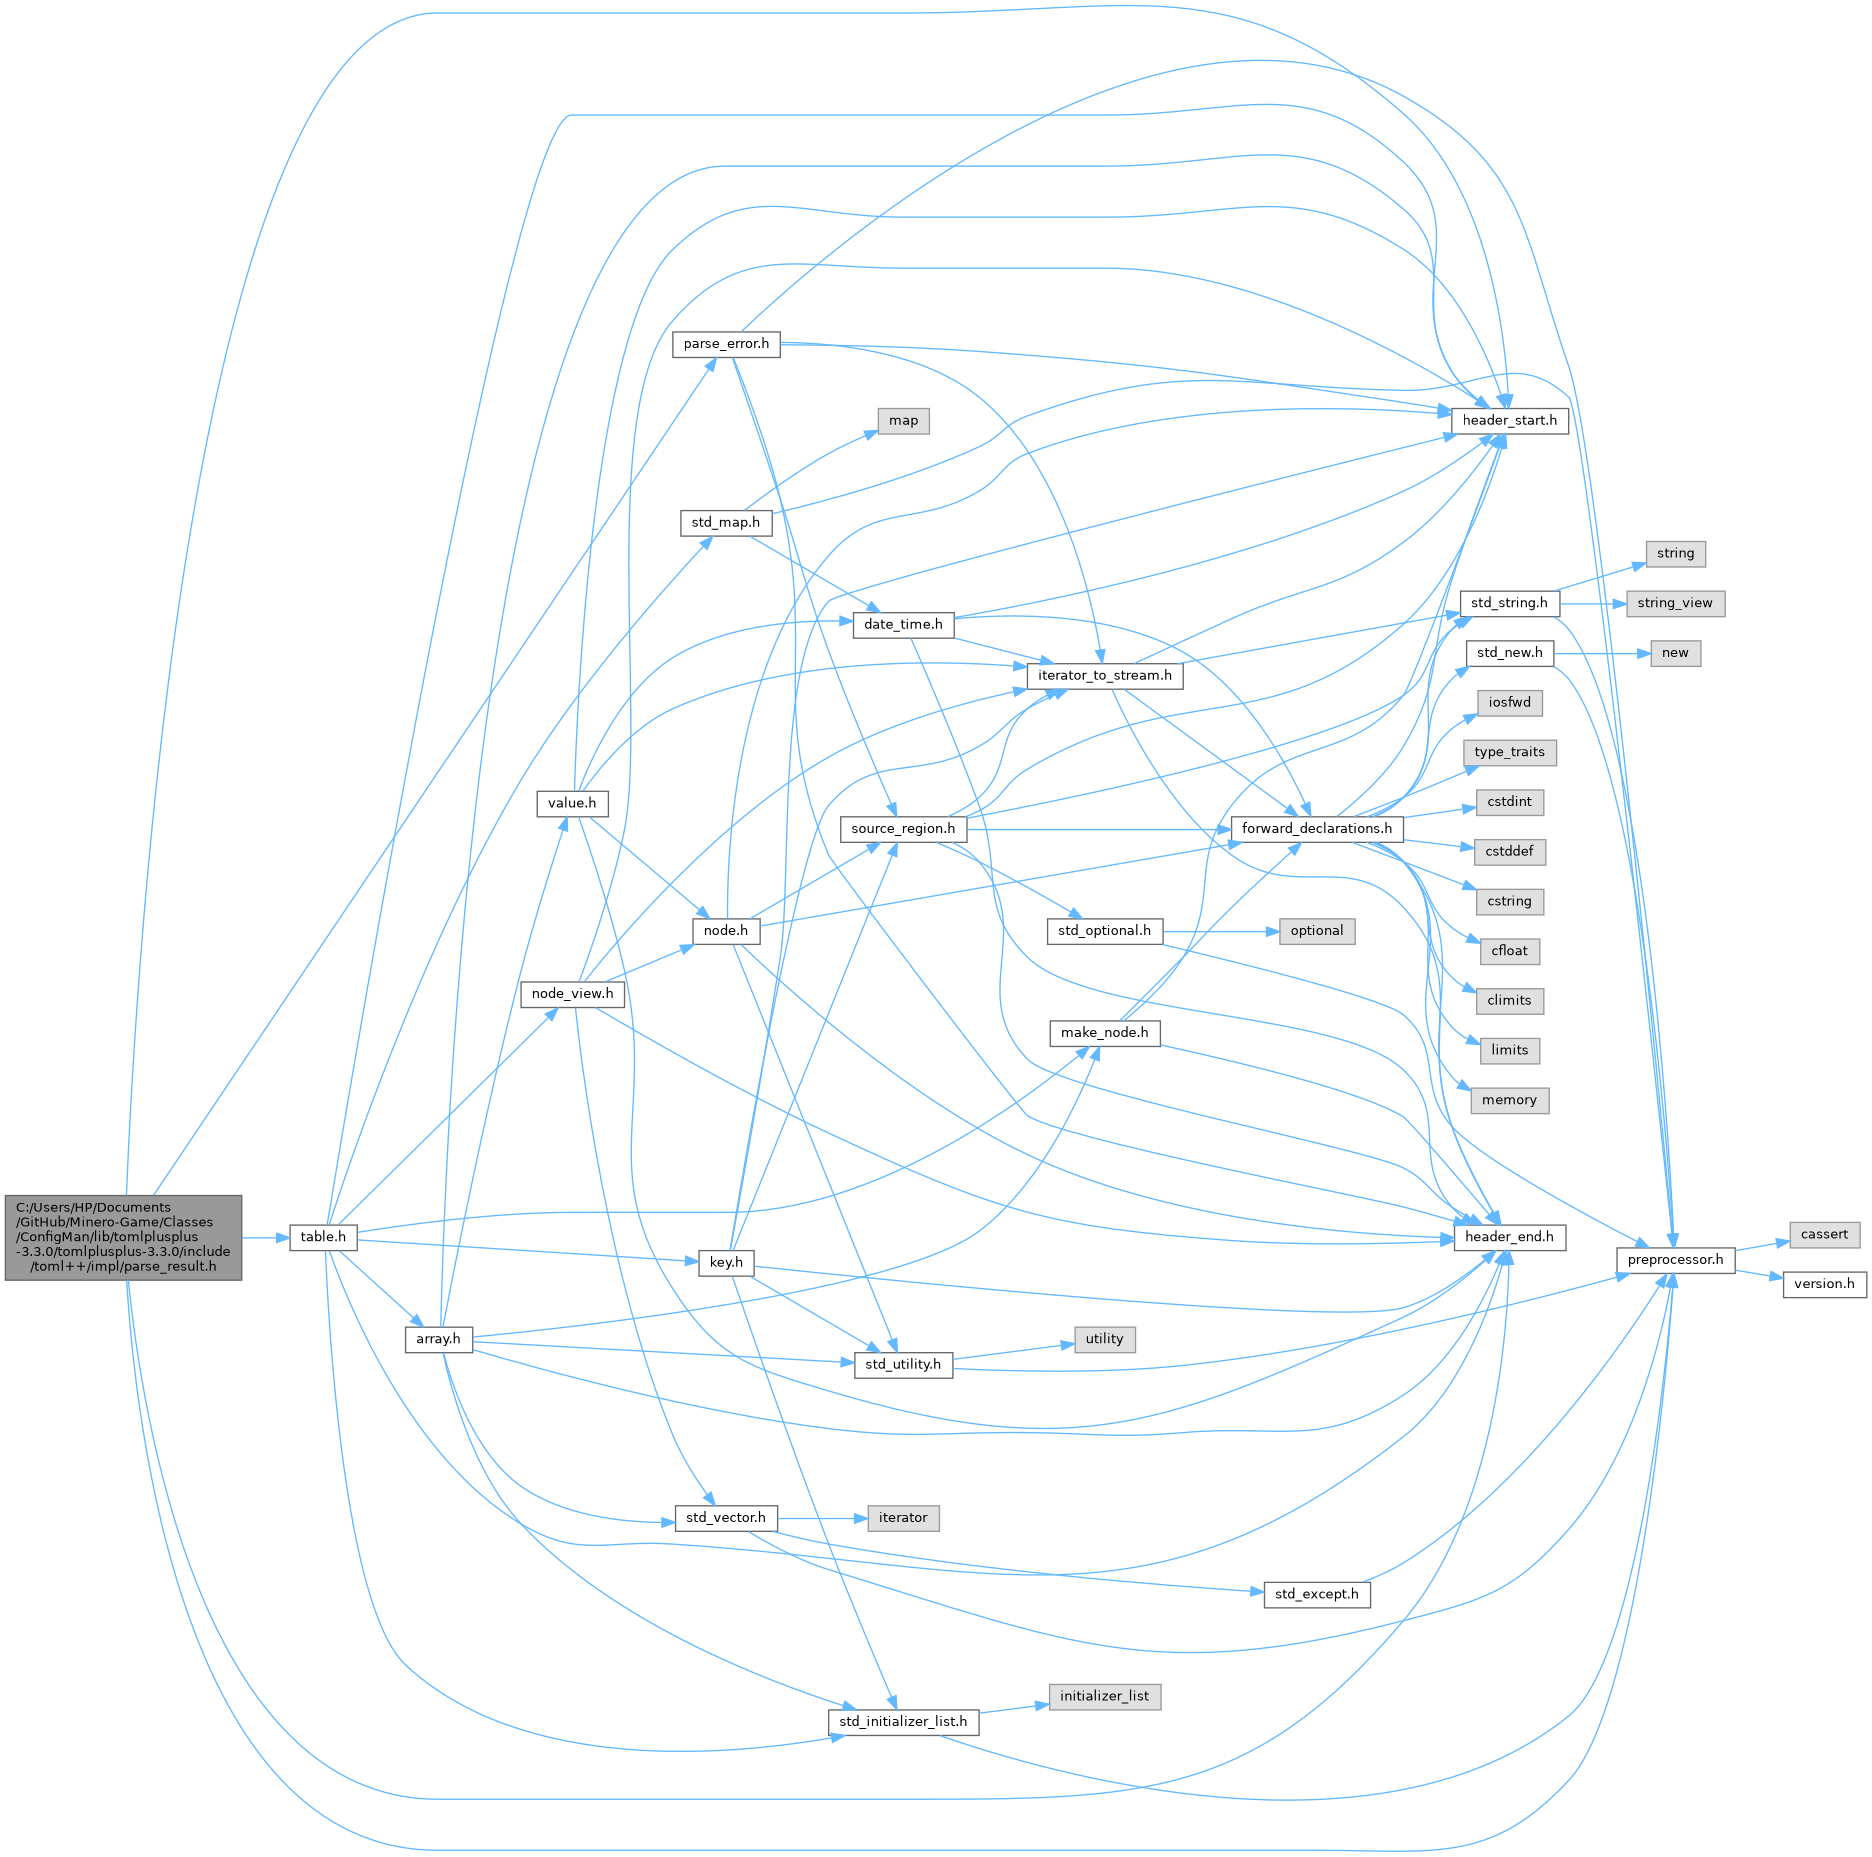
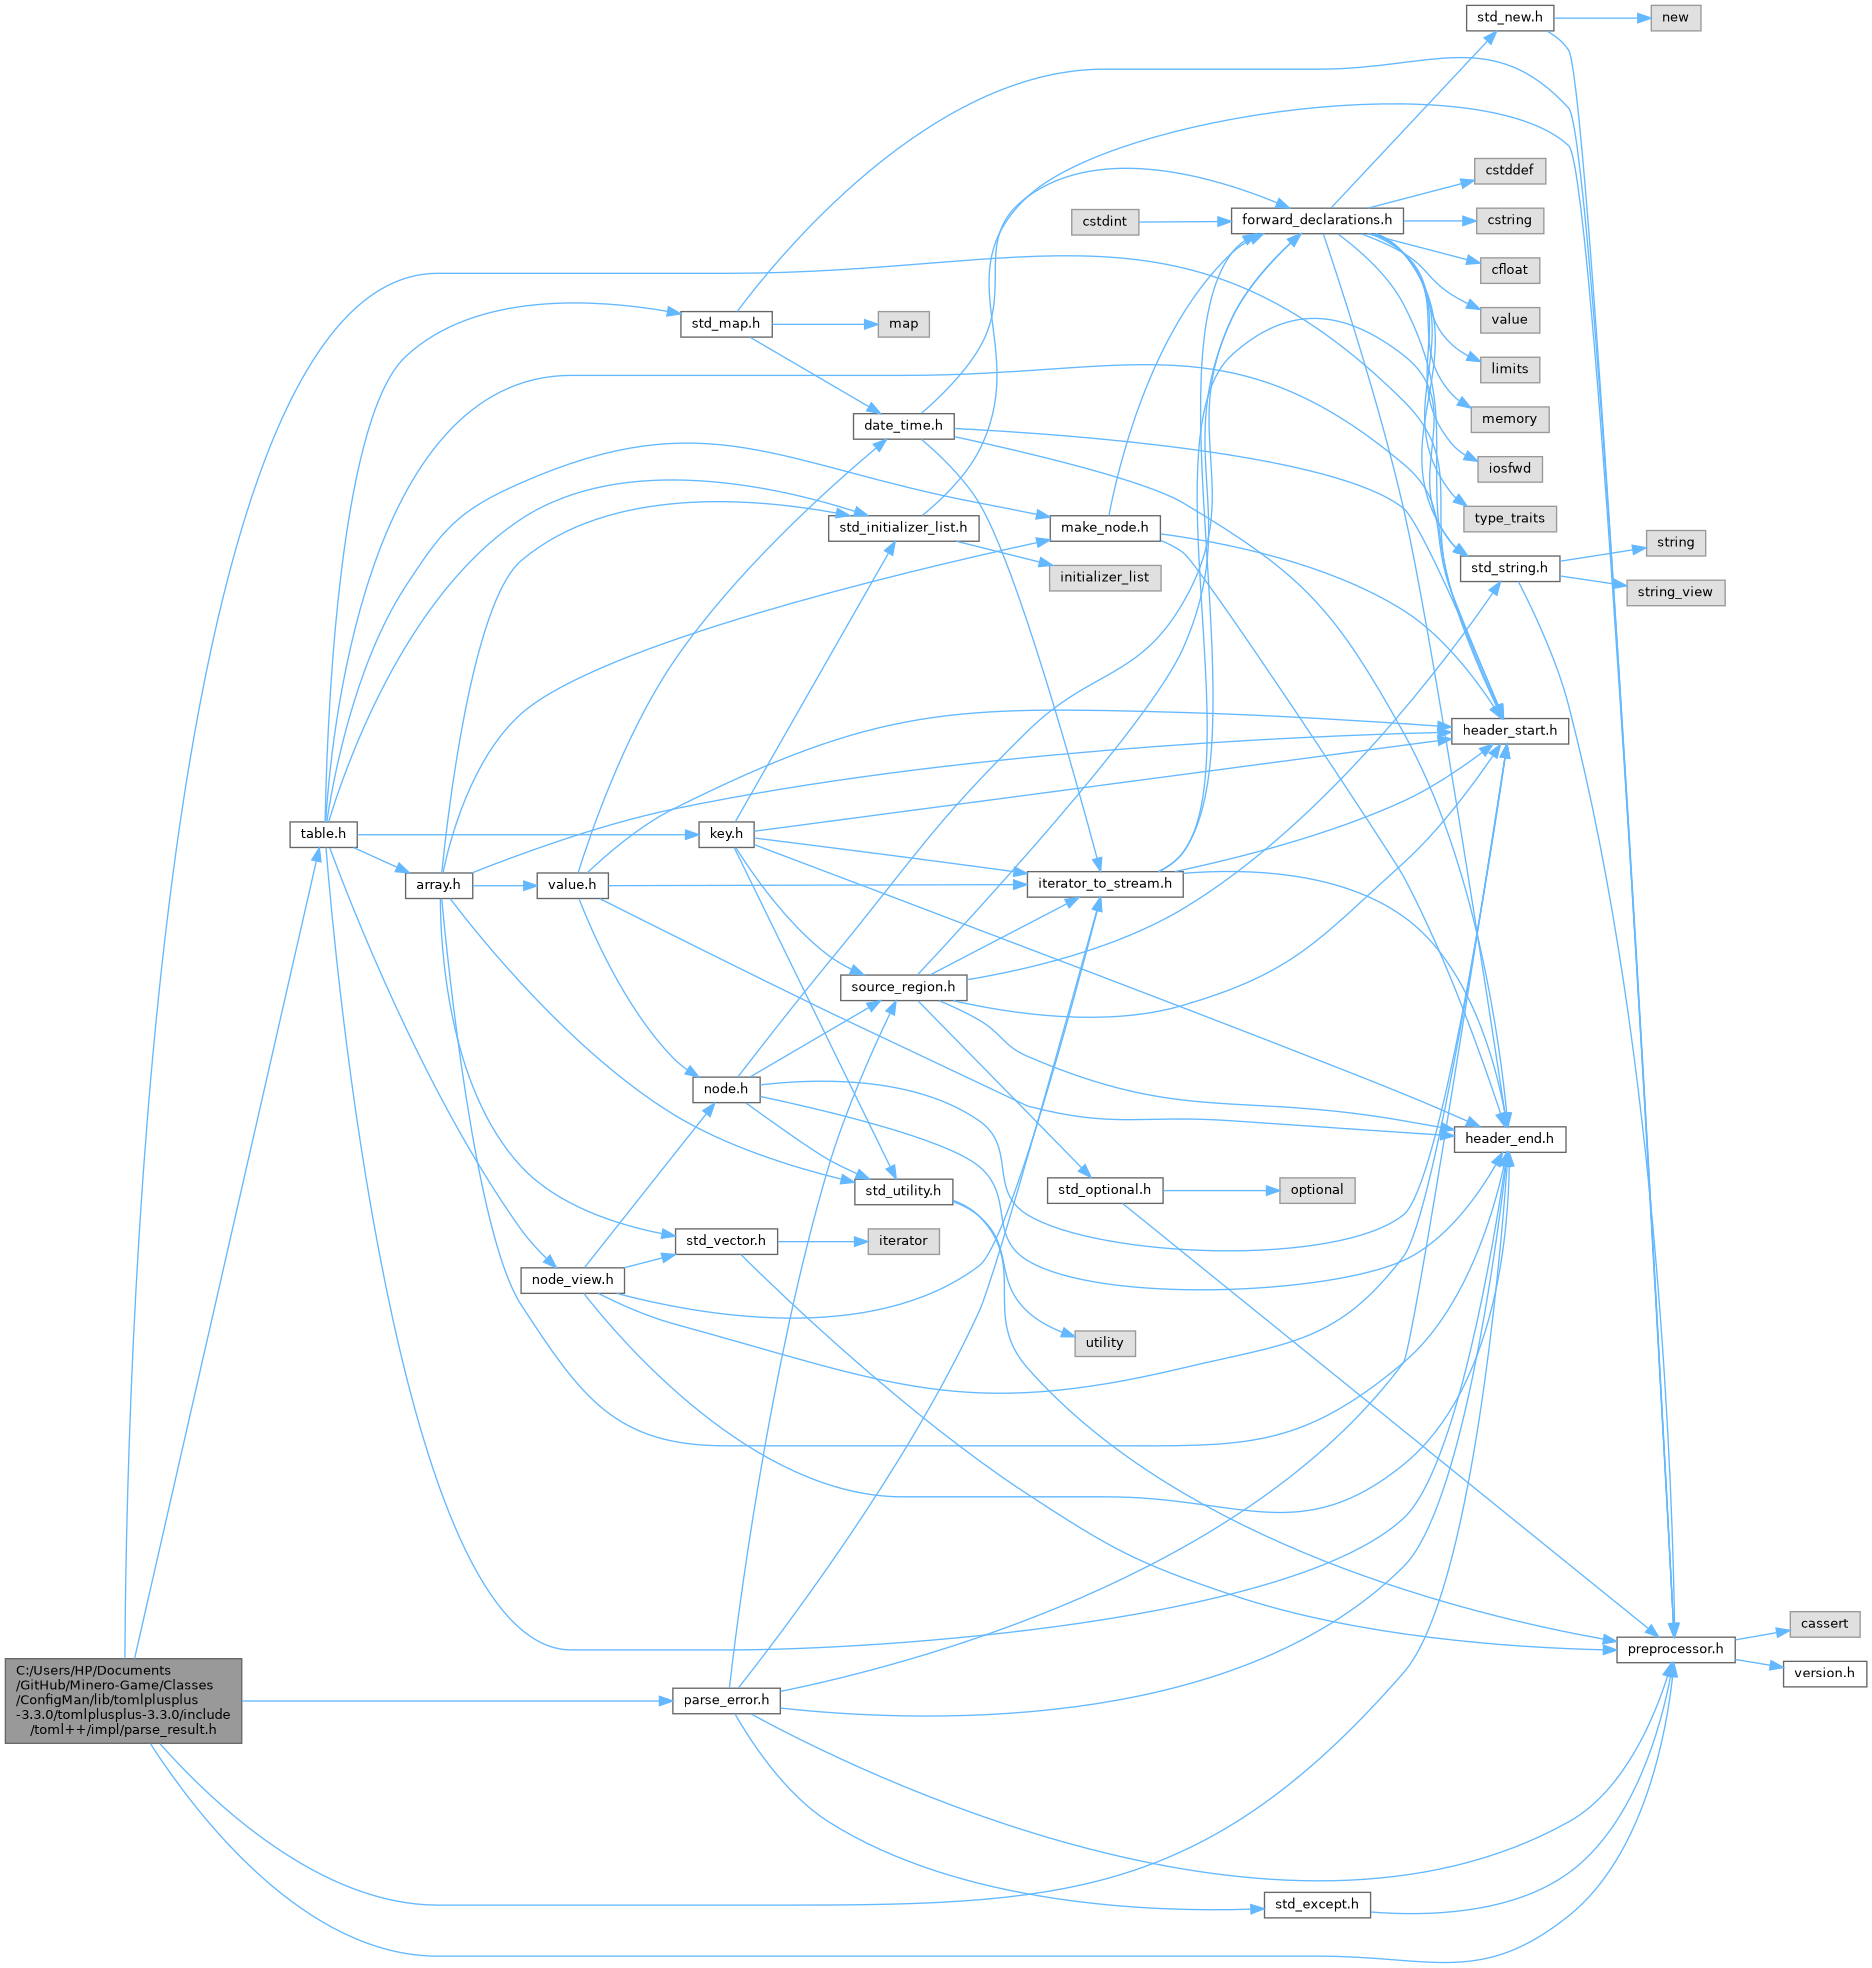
edge "forward_declarations.h" -> "cstdint": reversed
node "climits": label "climits" -> "value"
edge "std_vector.h" -> "std_except.h": now "parse_error.h" -> "std_except.h"
